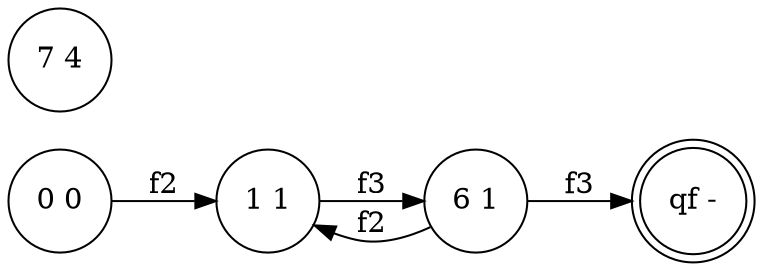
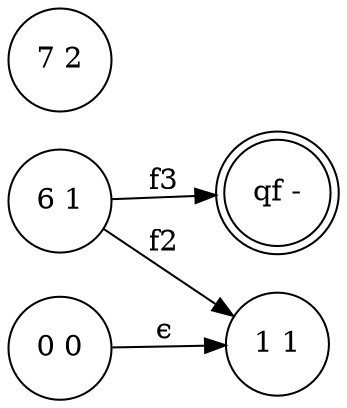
node "7 4": label "7 4" -> "7 2"
edge "0 0" -> "1 1": label "f2" -> "ϵ"
edge "1 1" -> "6 1": removed, label "f3"
